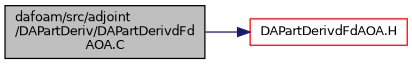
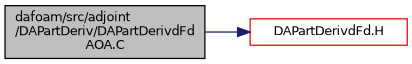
node "DAPartDerivdFdAOA.H": label "DAPartDerivdFdAOA.H" -> "DAPartDerivdFd.H"
